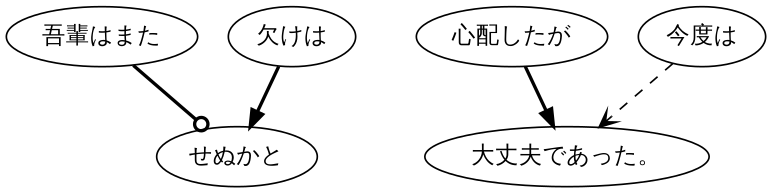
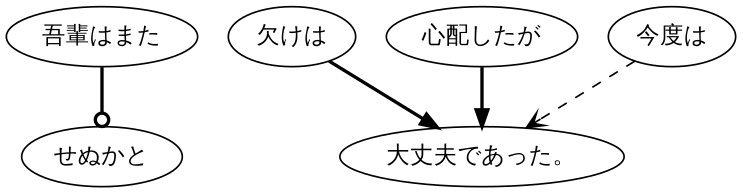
edge "欠けは" -> "せぬかと": now "欠けは" -> "大丈夫であった。"
